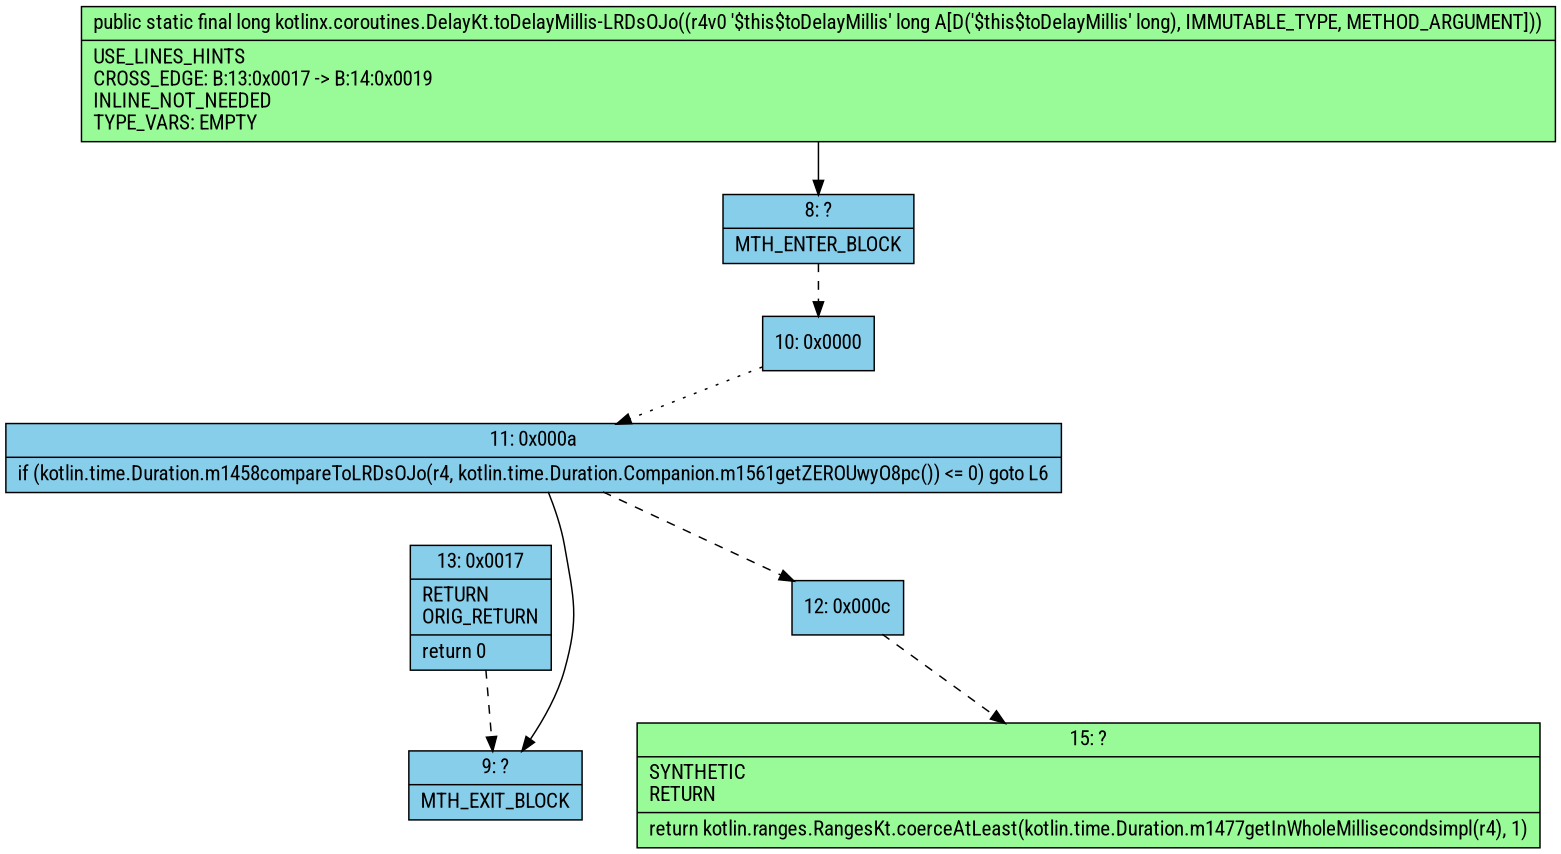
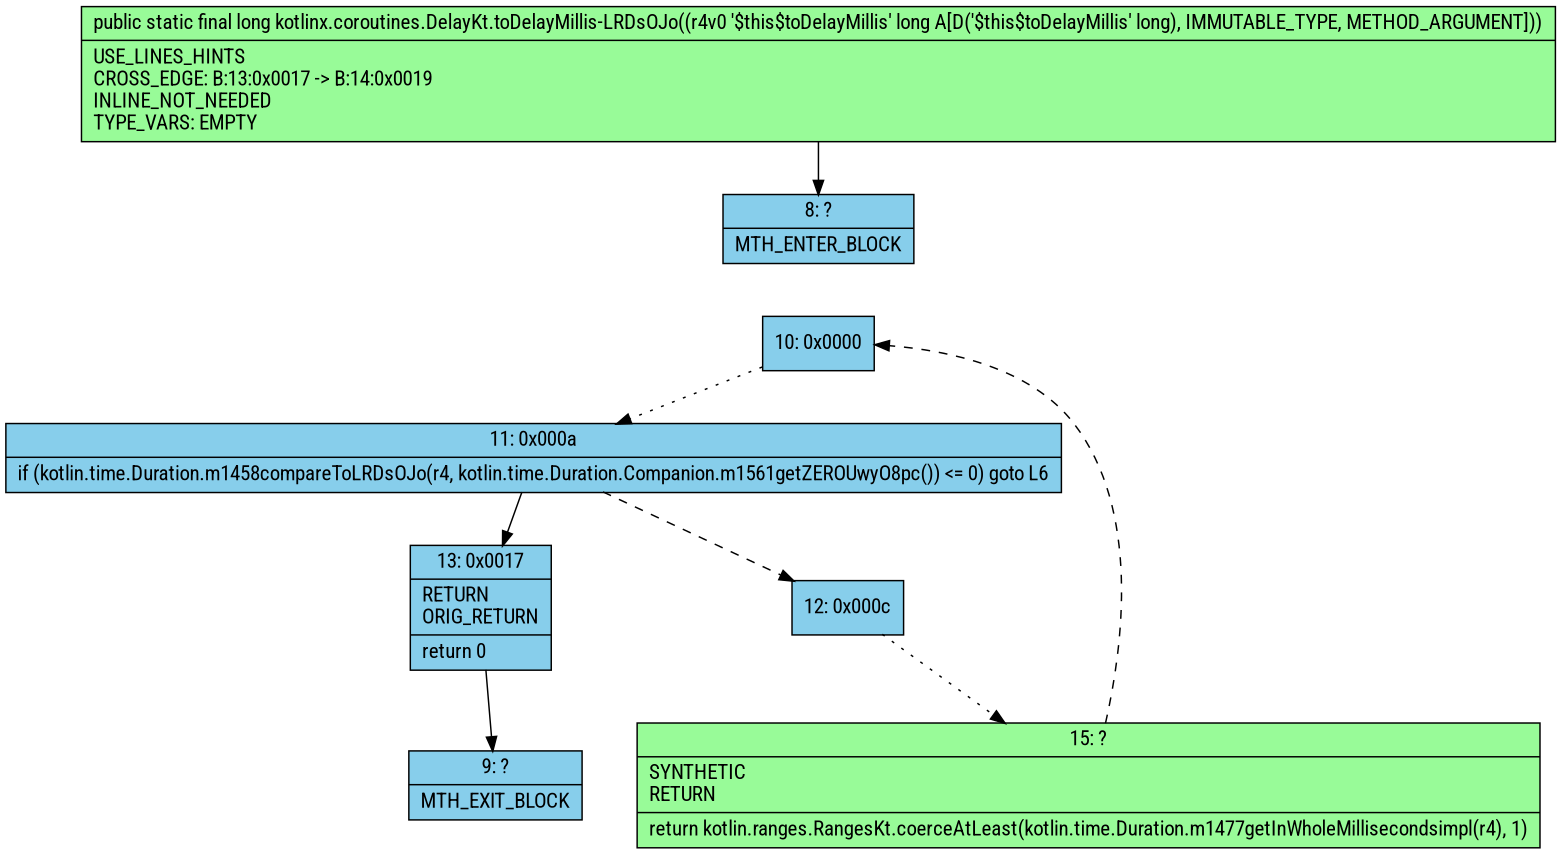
edge "8: ?" -> "10: 0x0000": now "15: ?" -> "10: 0x0000"
edge "11: 0x000a" -> "9: ?": now "11: 0x000a" -> "13: 0x0017"
edge "12: 0x000c" -> "15: ?": style dashed -> dotted
edge "13: 0x0017" -> "9: ?": style dashed -> solid
